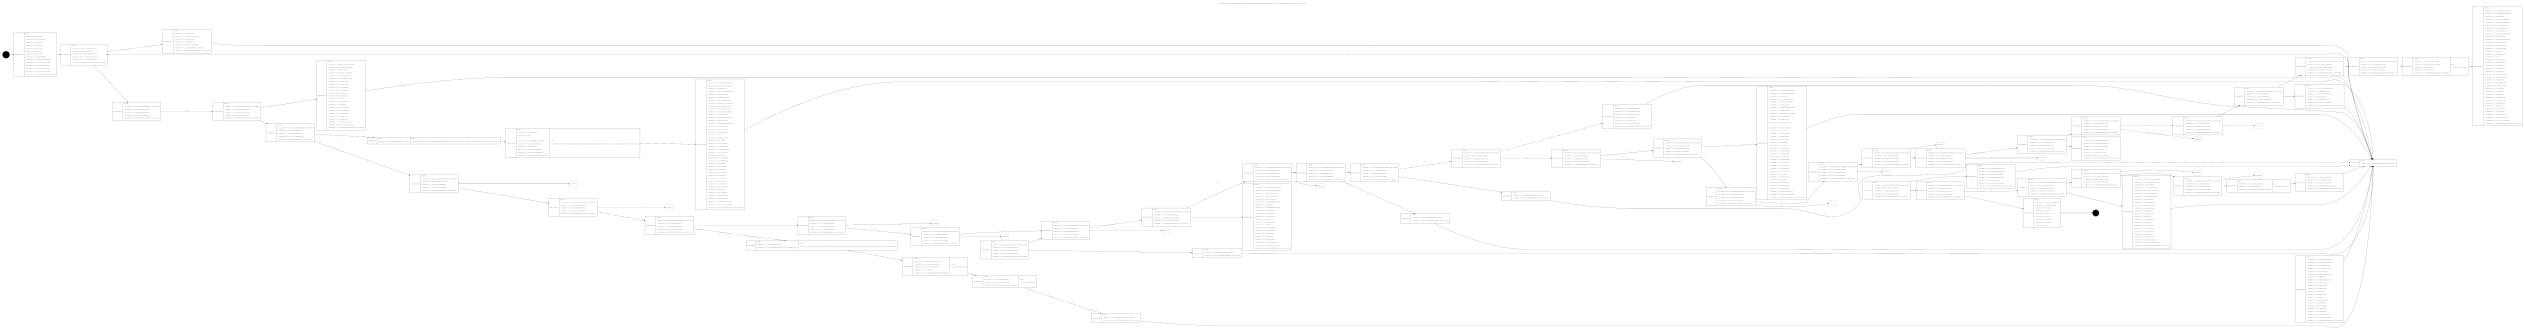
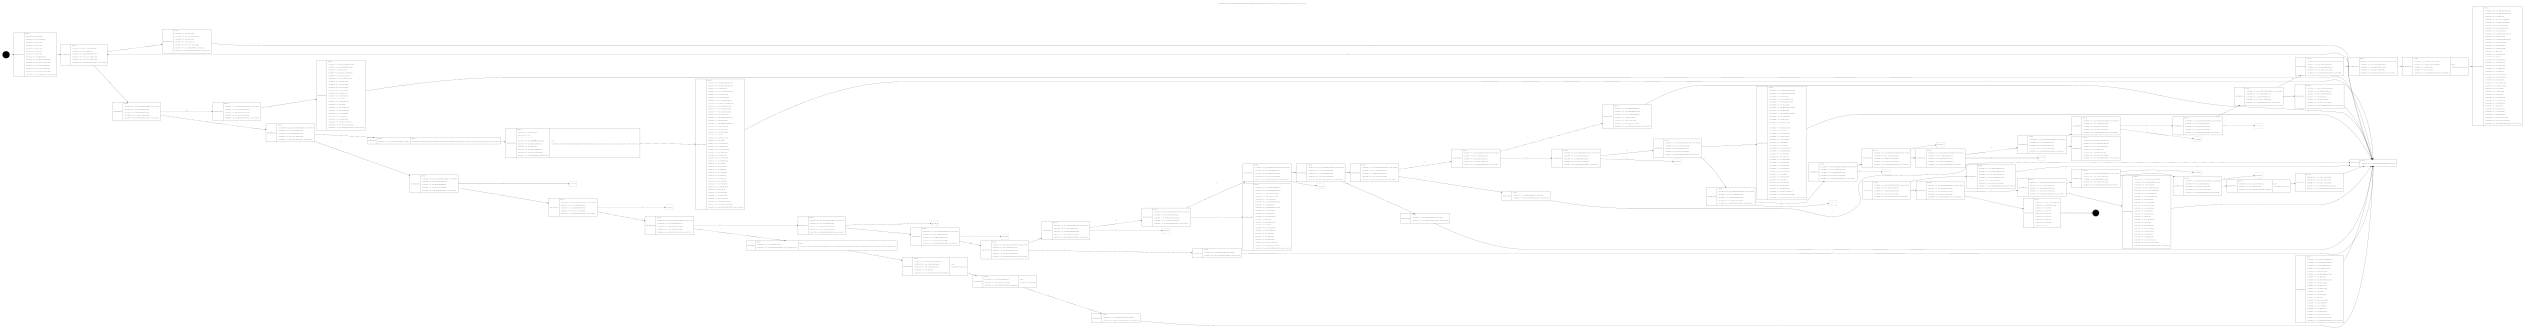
edge "0x401672 [25]" -> "0x40168b [25]": now "0x401659 [25]" -> "0x40168b [25]"
edge "0x401708 [25]" -> "0x40173a [25]": now "0x401708 [25]" -> "0x401721 [25]"
